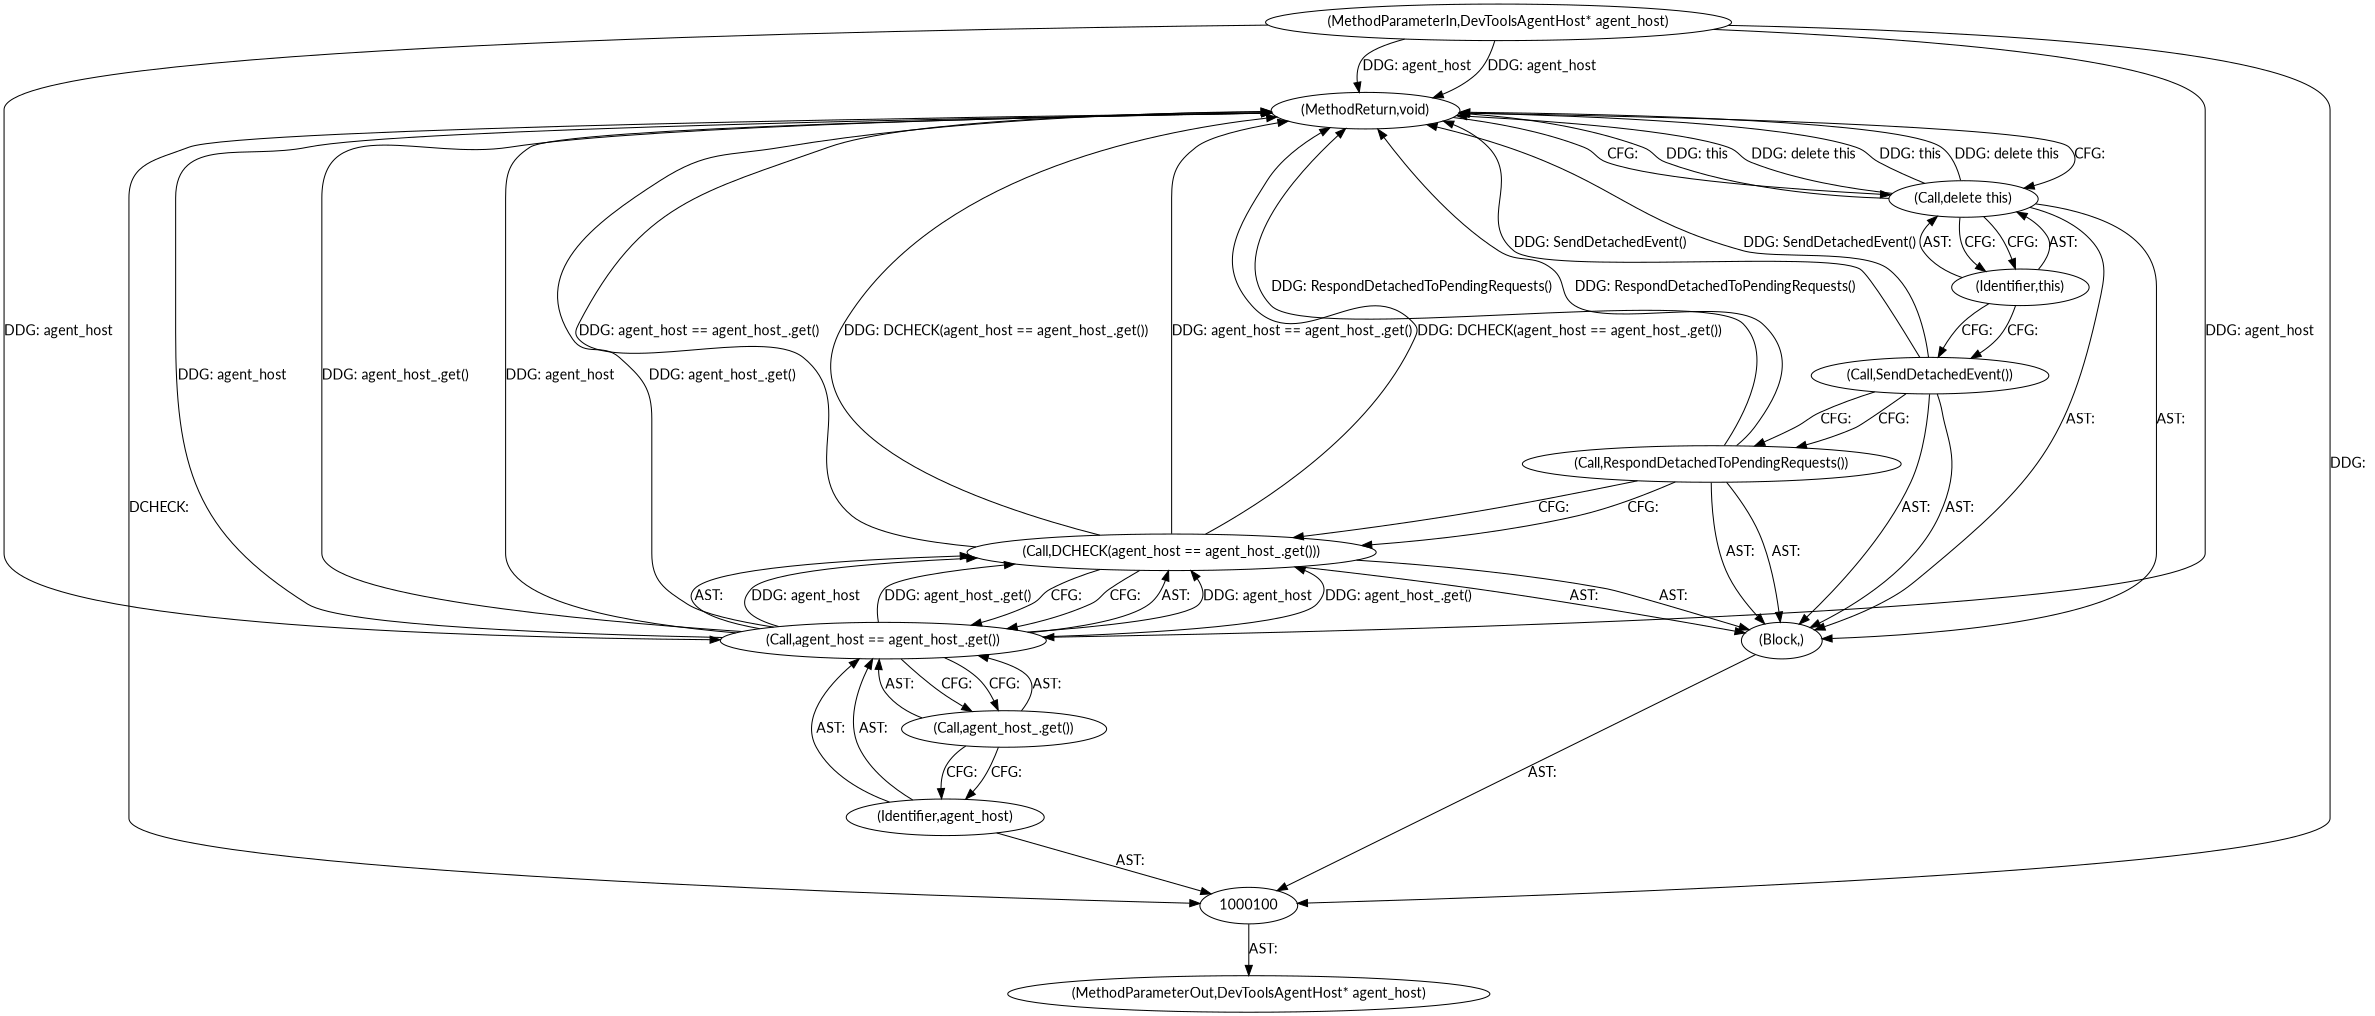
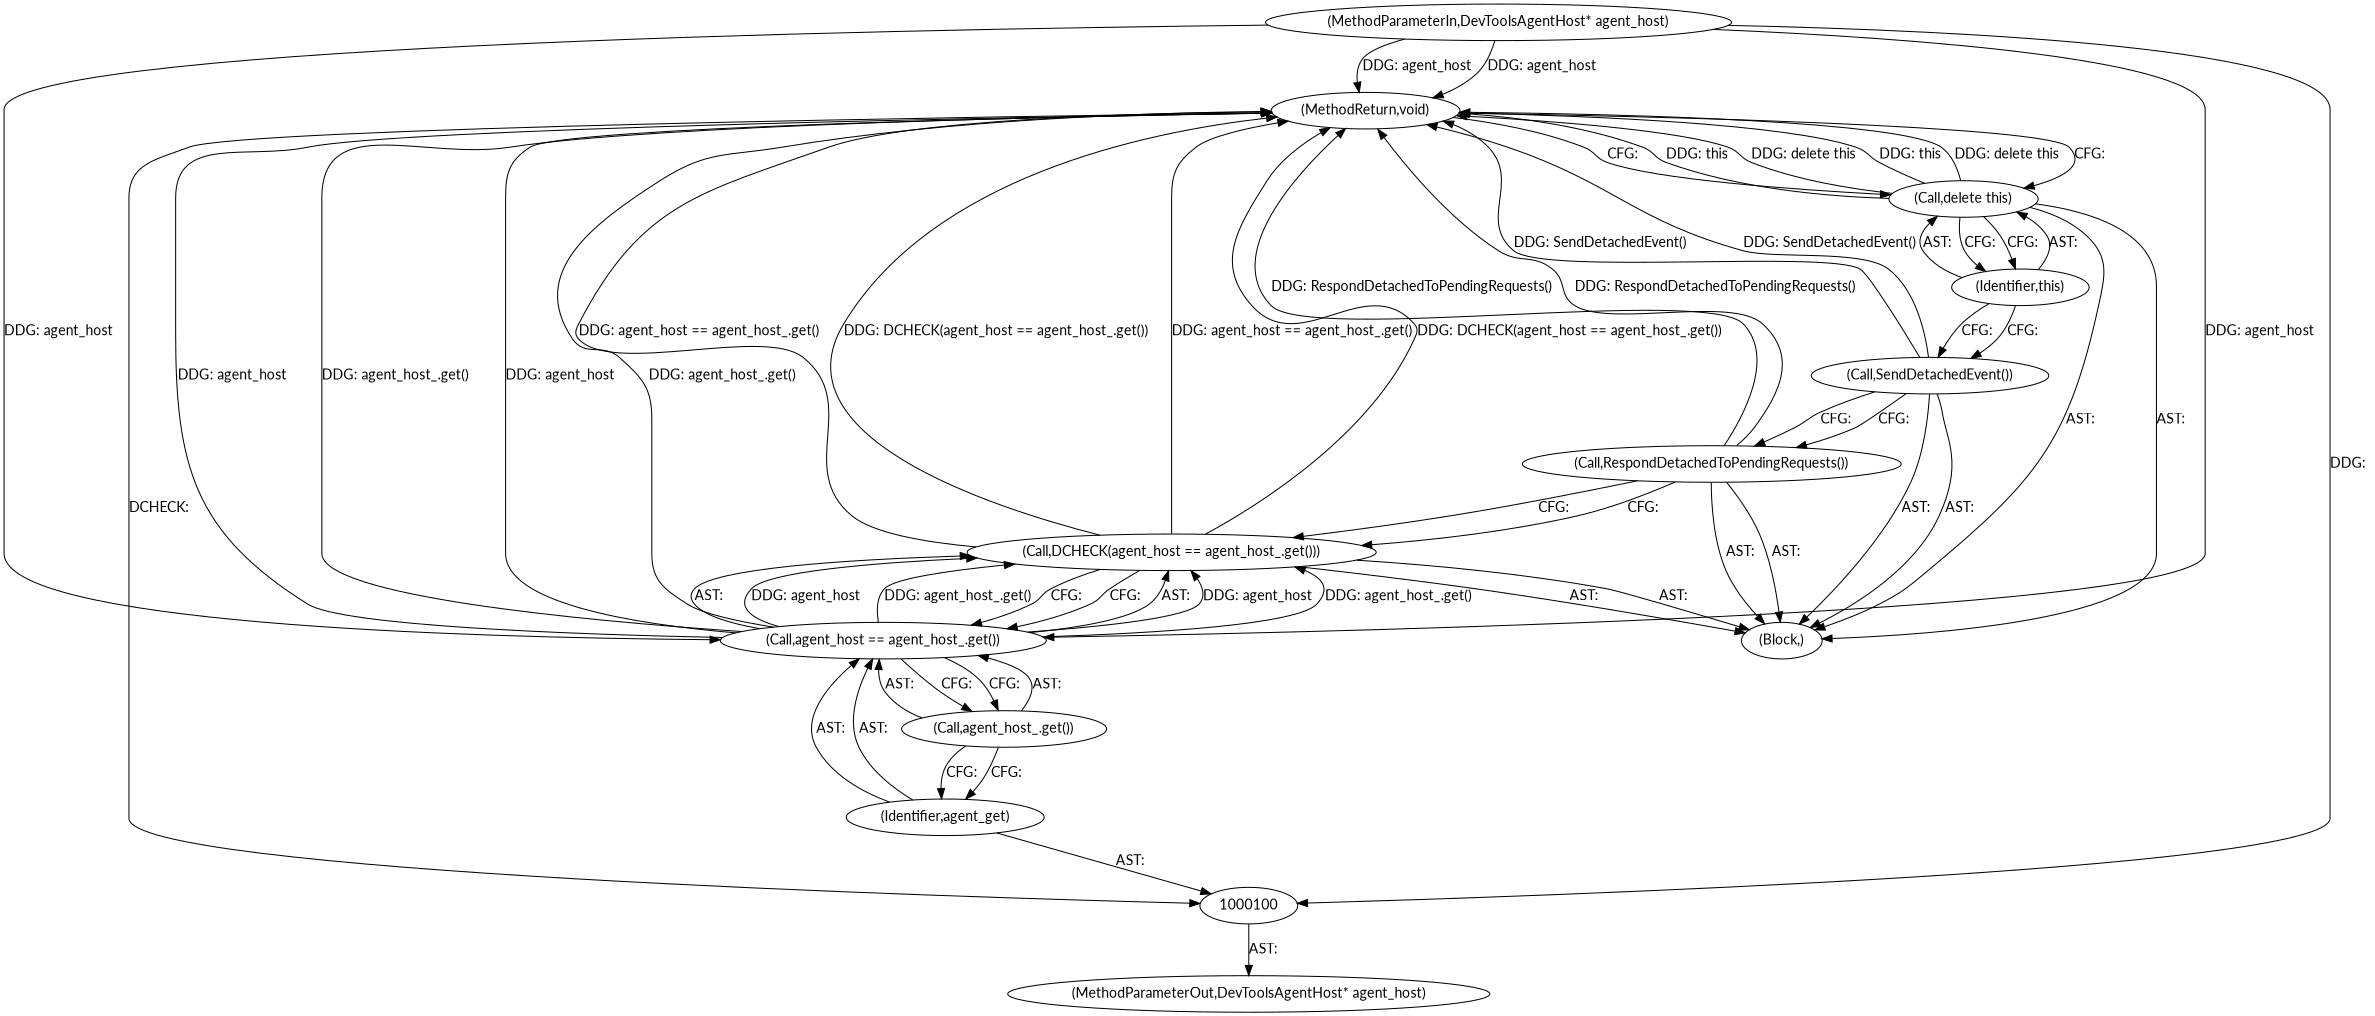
edge "(Block,)" -> "1000100": removed, label "AST:"
node "(Identifier,agent_host)": label "(Identifier,agent_host)" -> "(Identifier,agent_get)"
